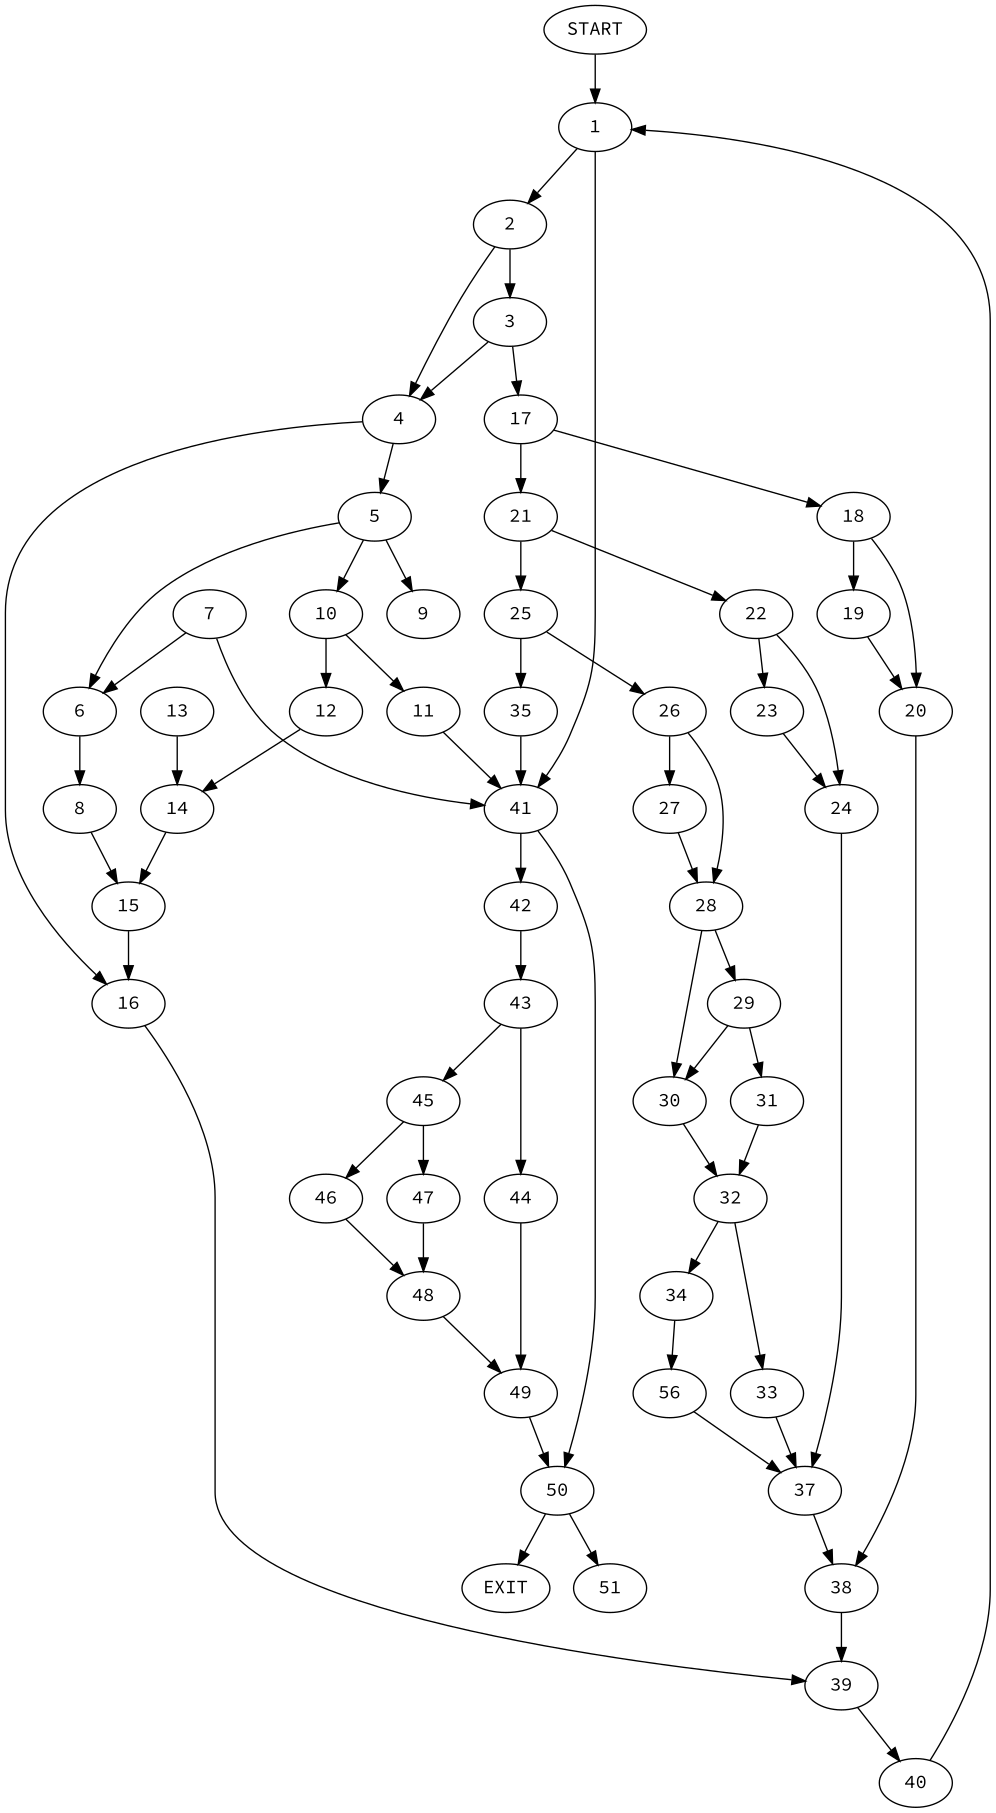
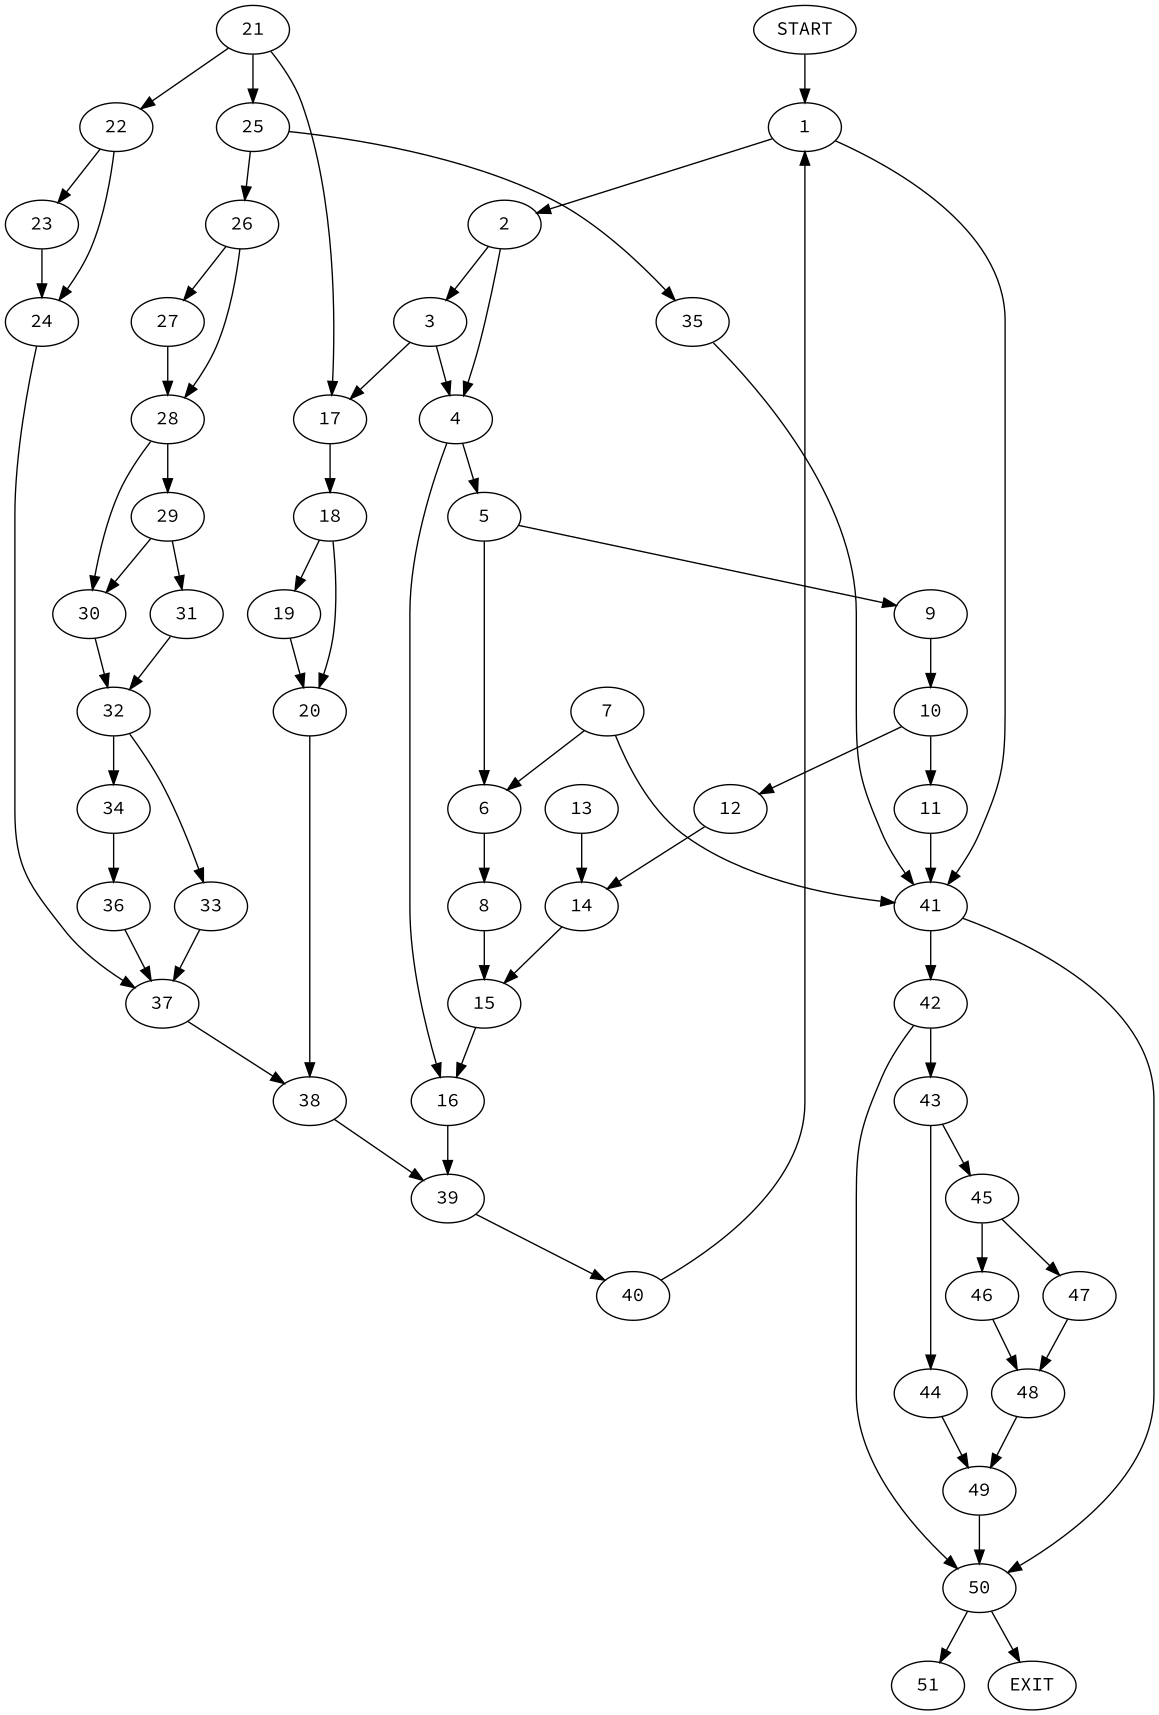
edge "17" -> "21": reversed
edge "5" -> "10": now "9" -> "10"
edge "42" -> "50": added
node "56": label "56" -> "36"
